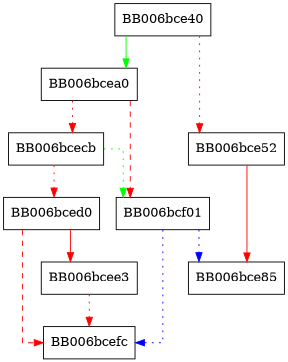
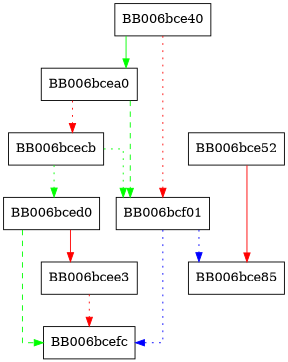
edge "BB006bce40" -> "BB006bce52": now "BB006bce40" -> "BB006bcf01"
edge "BB006bcea0" -> "BB006bcf01": color red -> green
edge "BB006bcecb" -> "BB006bced0": color red -> green
edge "BB006bced0" -> "BB006bcefc": color red -> green
